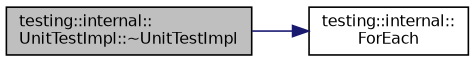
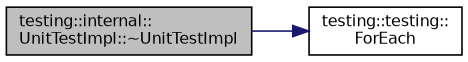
node "testing::internal:: ForEach": label "testing::internal:: ForEach" -> "testing::testing:: ForEach"
